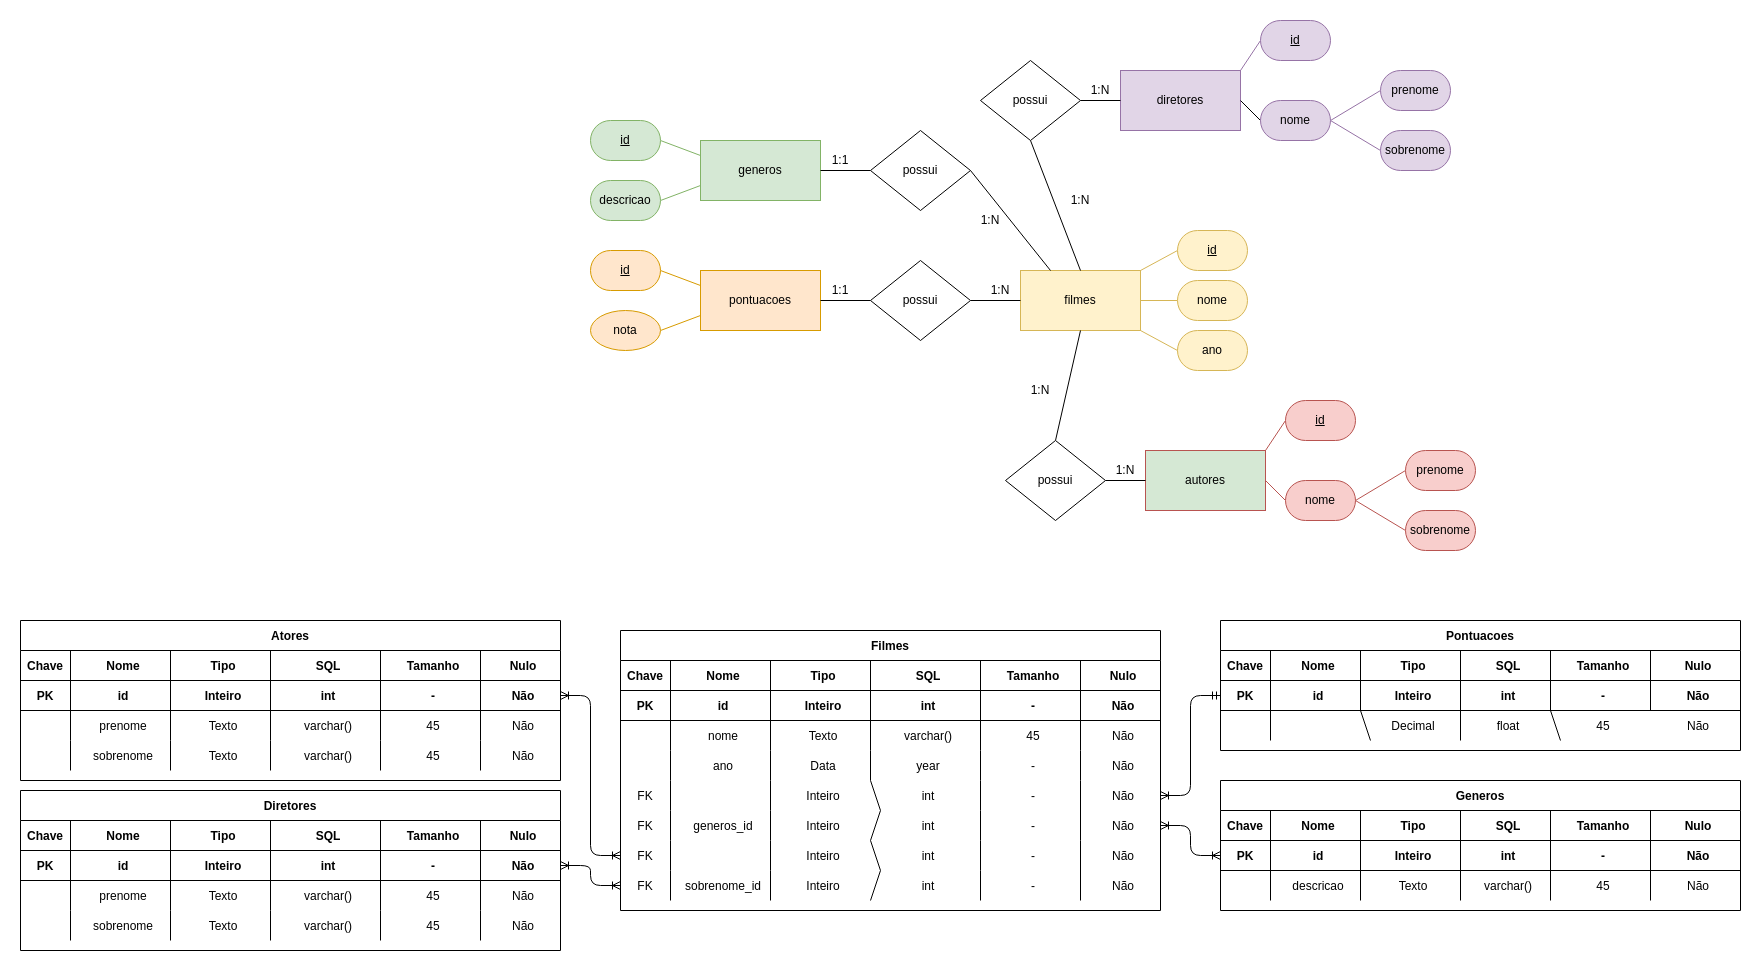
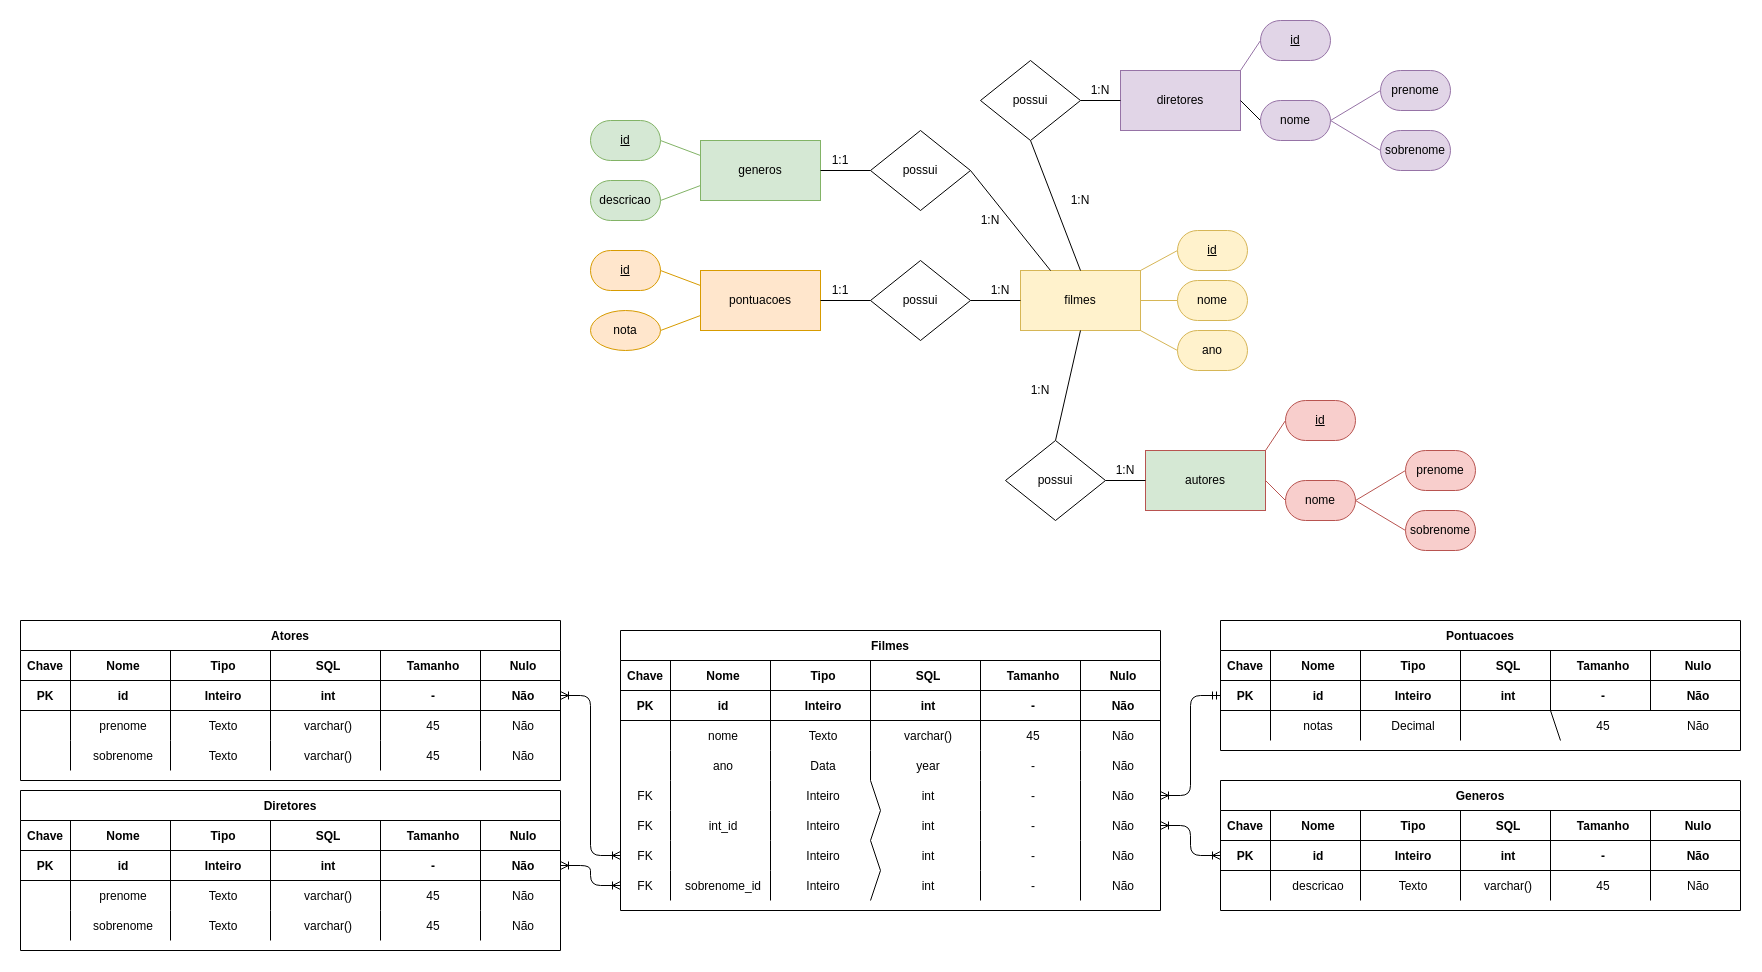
node "notas": added
node "float": removed
node "generos_id": label "generos_id" -> "int_id"
